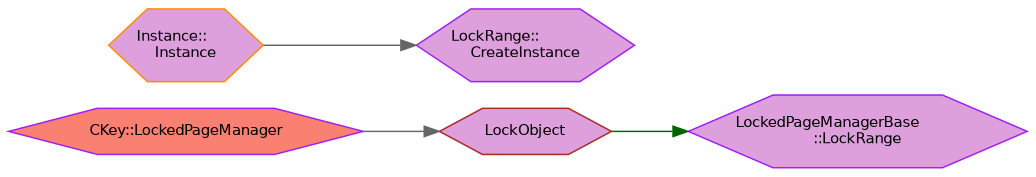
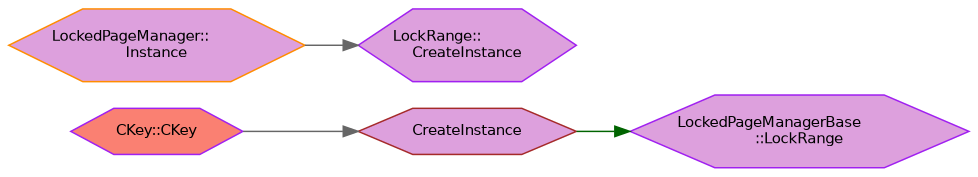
node "Instance:: Instance": label "Instance:: Instance" -> "LockedPageManager:: Instance"
node "CKey::LockedPageManager": label "CKey::LockedPageManager" -> "CKey::CKey"
node "LockObject": label "LockObject" -> "CreateInstance"
